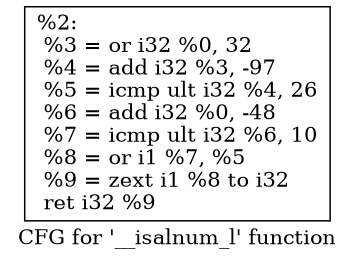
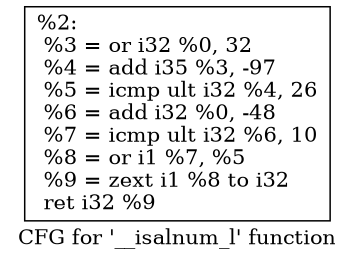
node "%2:": text "%4 = add i32 %3, -97" -> "%4 = add i35 %3, -97"
